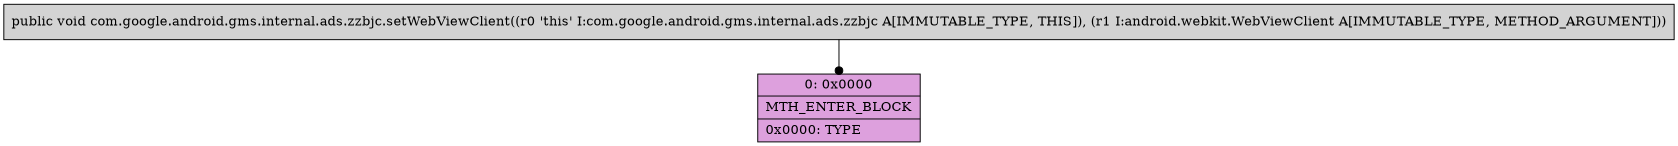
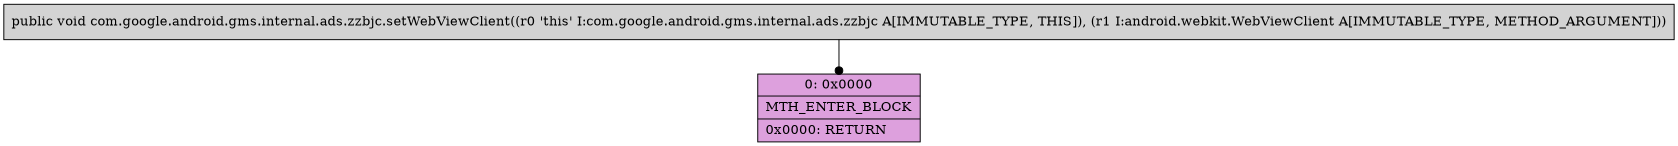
node "0: 0x0000": text "0x0000: TYPE" -> "0x0000: RETURN"
